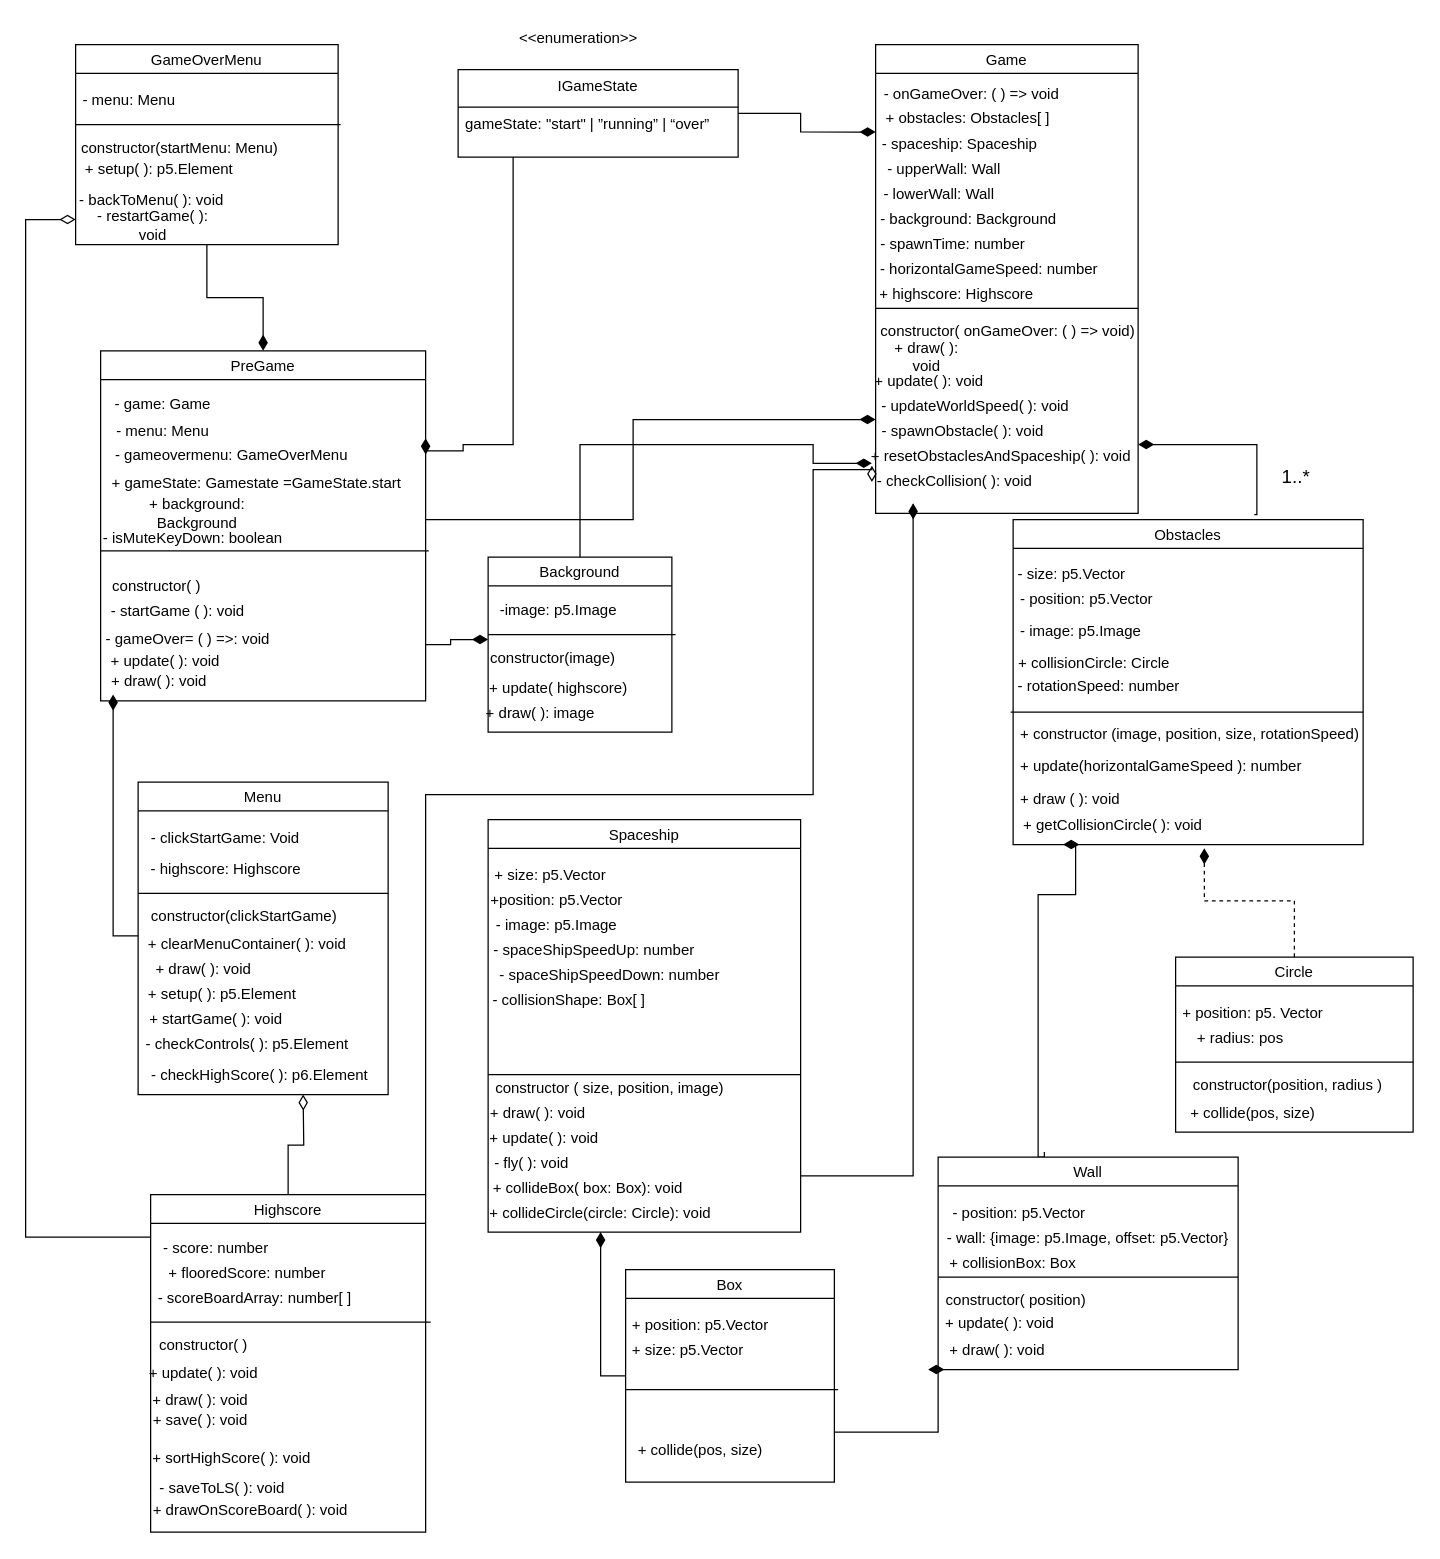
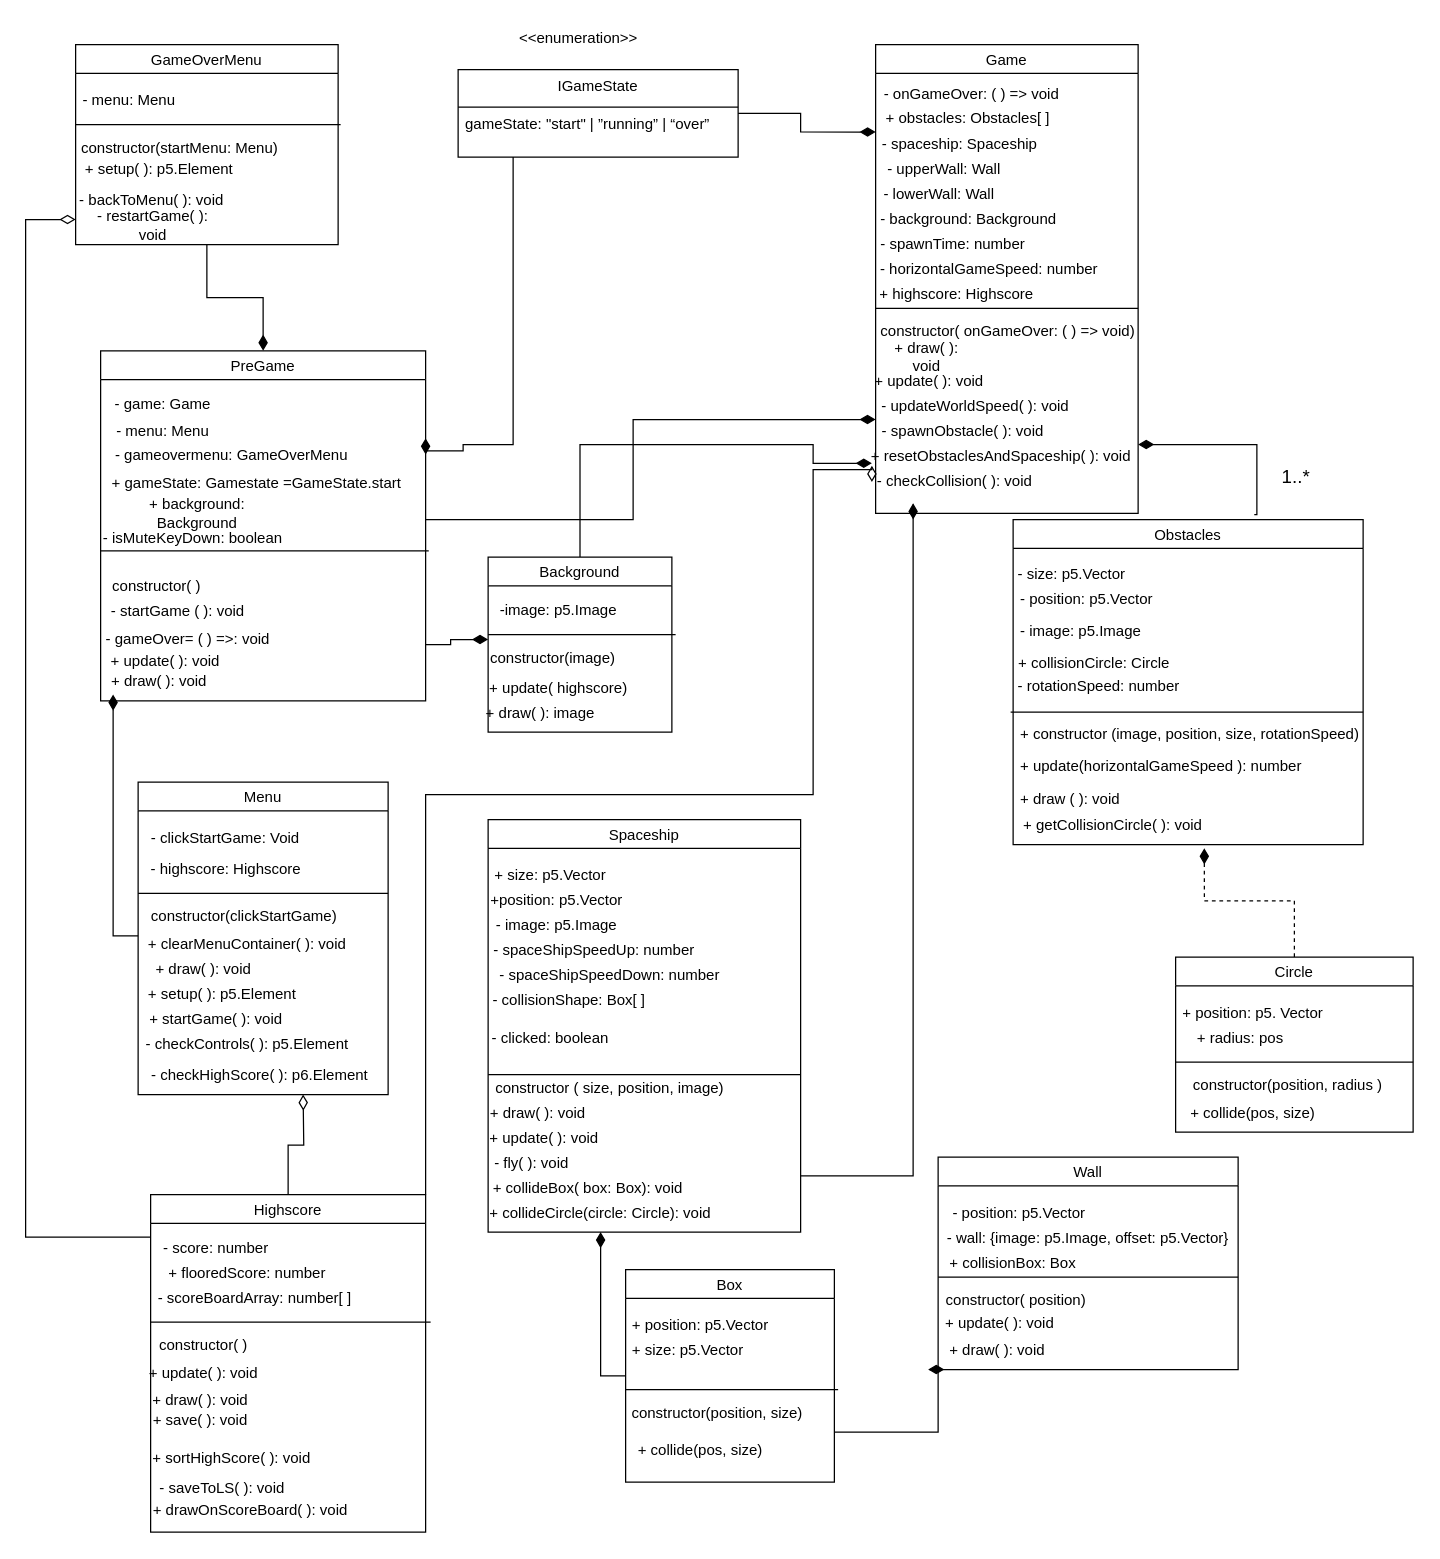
edge "Wall" -> "+ getCollisionCircle( ): void": removed
node "- clicked: boolean": added
node "constructor(position, size)": added
